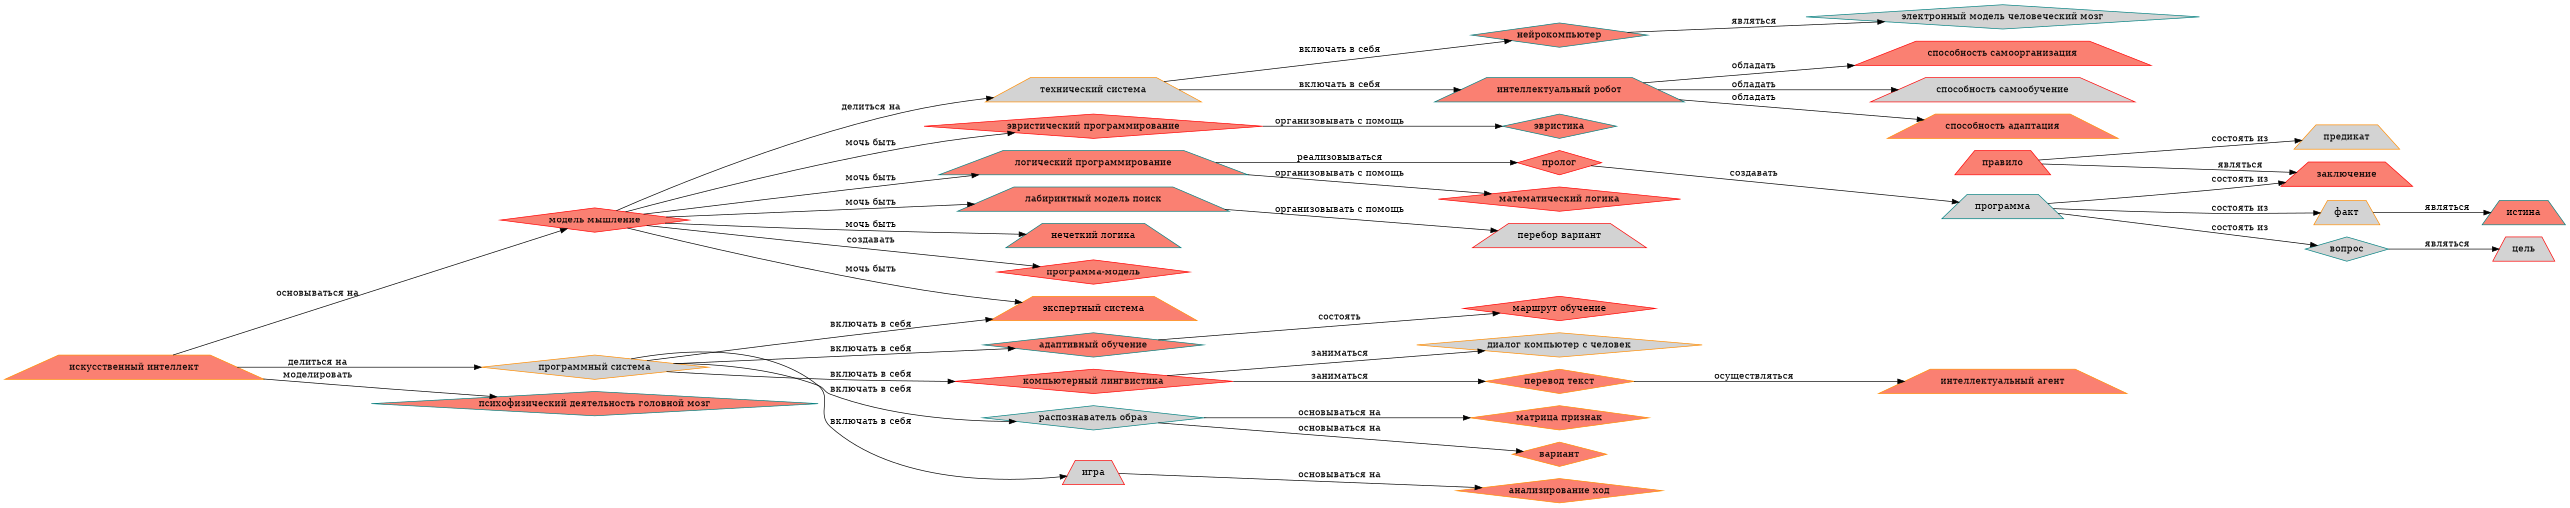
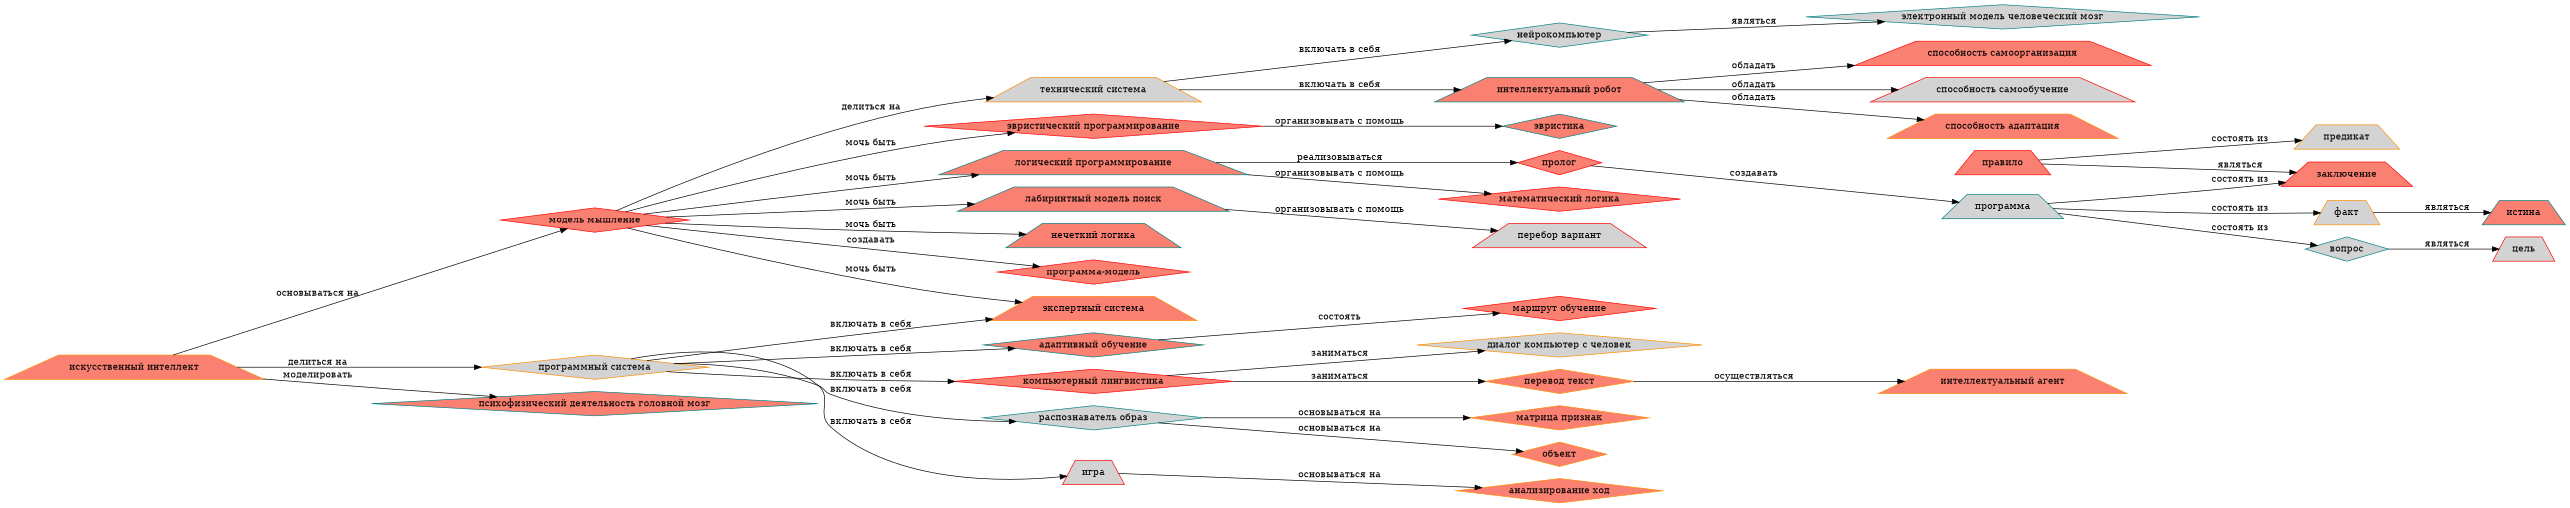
node "нейрокомпьютер": fillcolor salmon -> lightgrey
node "вариант": label "вариант" -> "объект"
